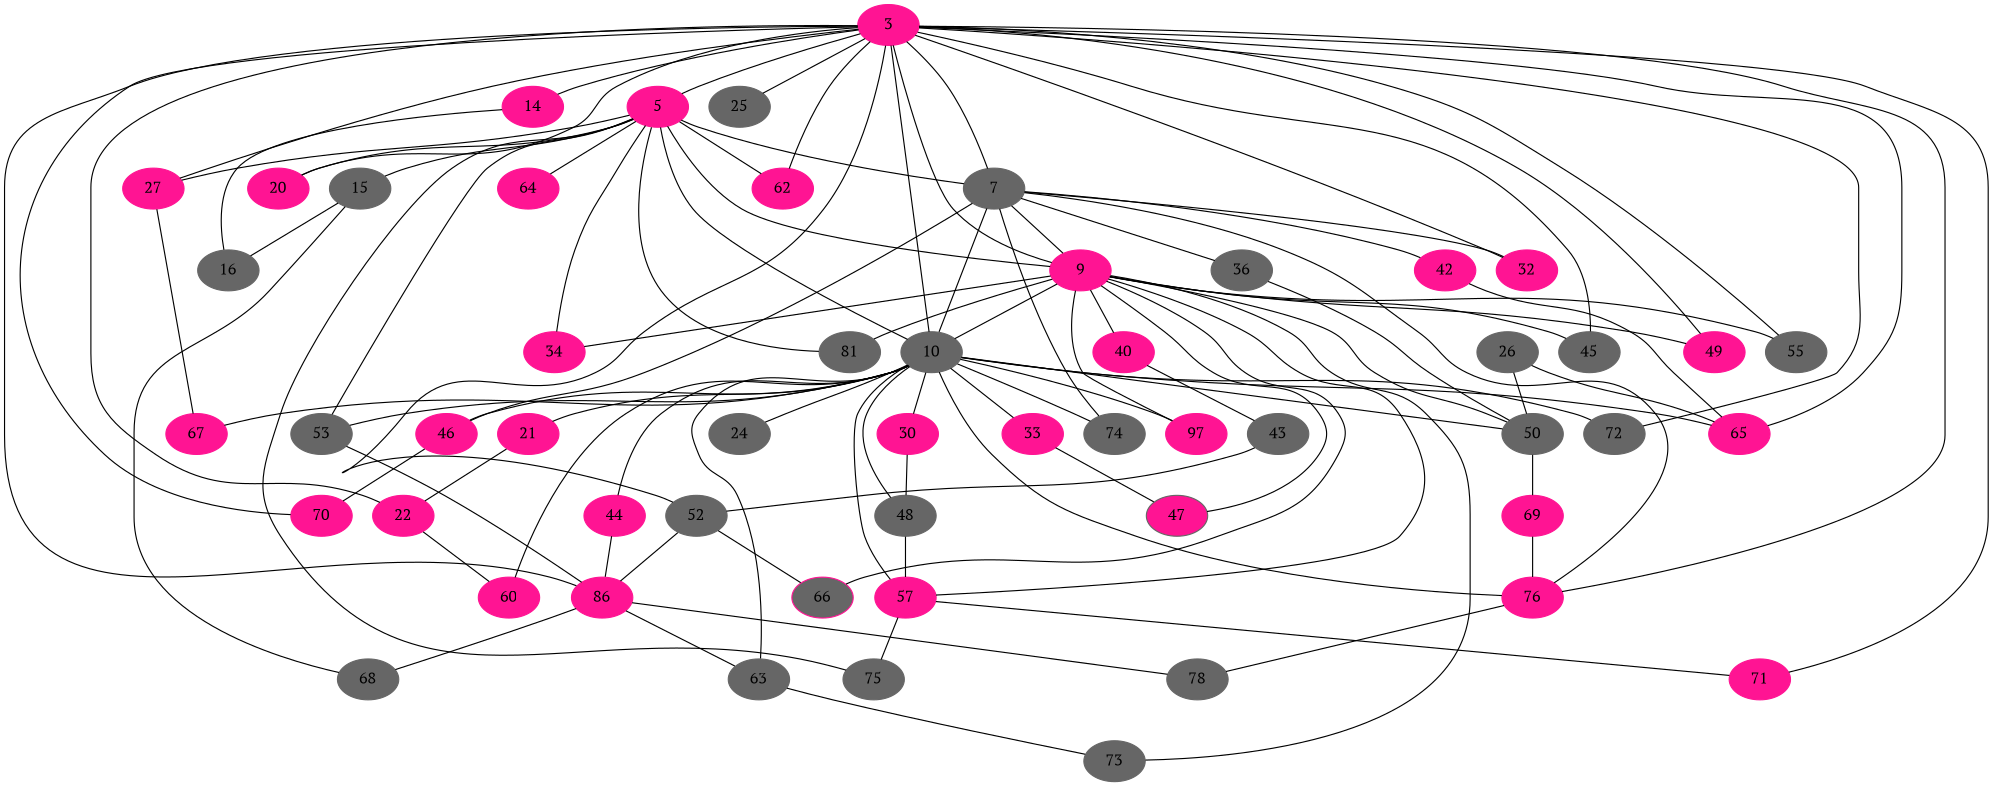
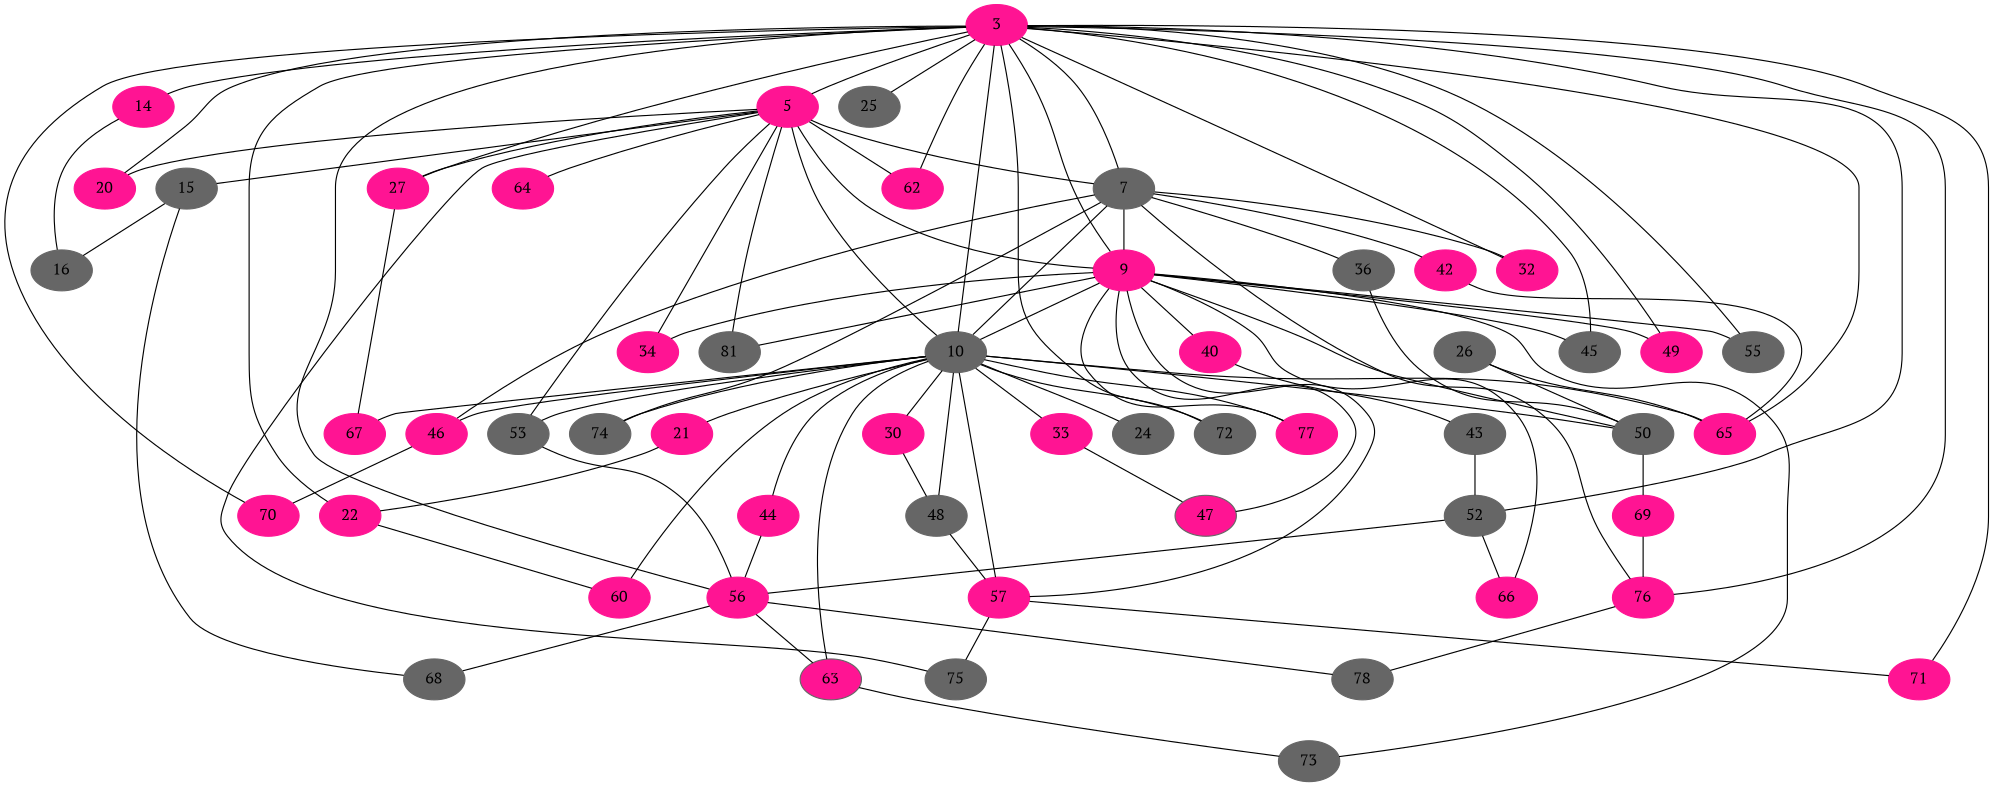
node "97": label "97" -> "77"
edge "10" -- "76": removed
node "86": label "86" -> "56"
node "66": fillcolor gray40 -> deeppink
node "63": fillcolor gray40 -> deeppink
